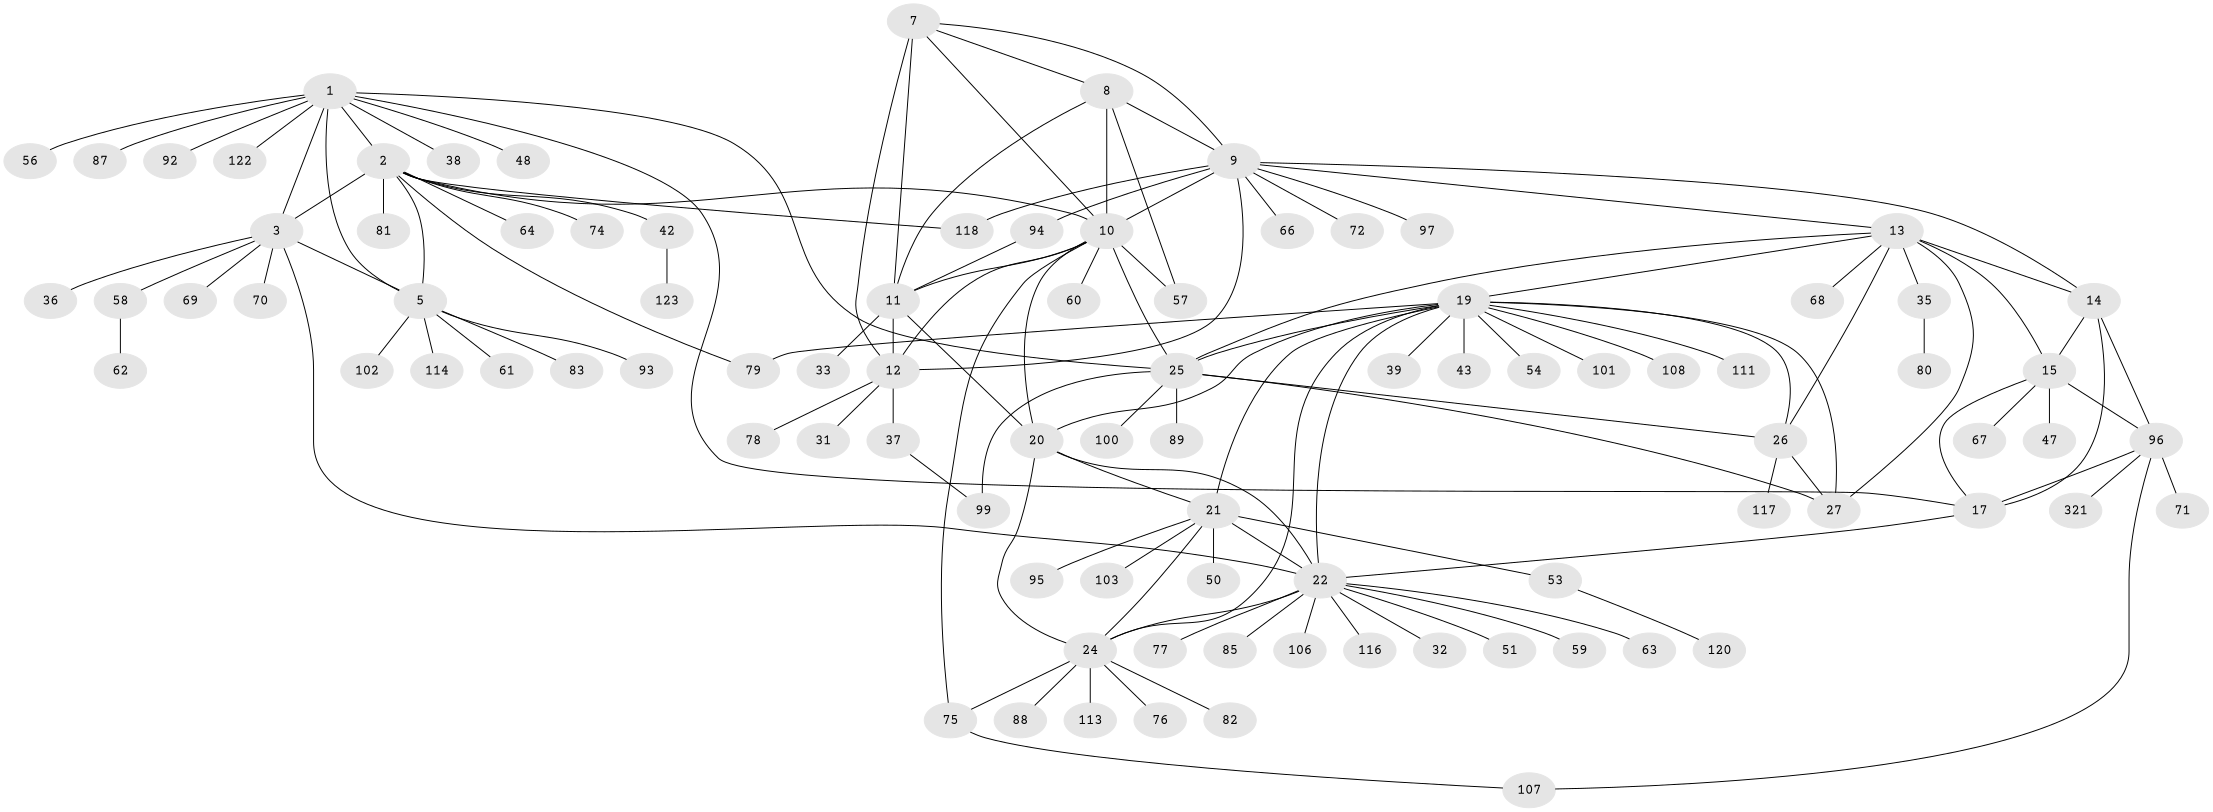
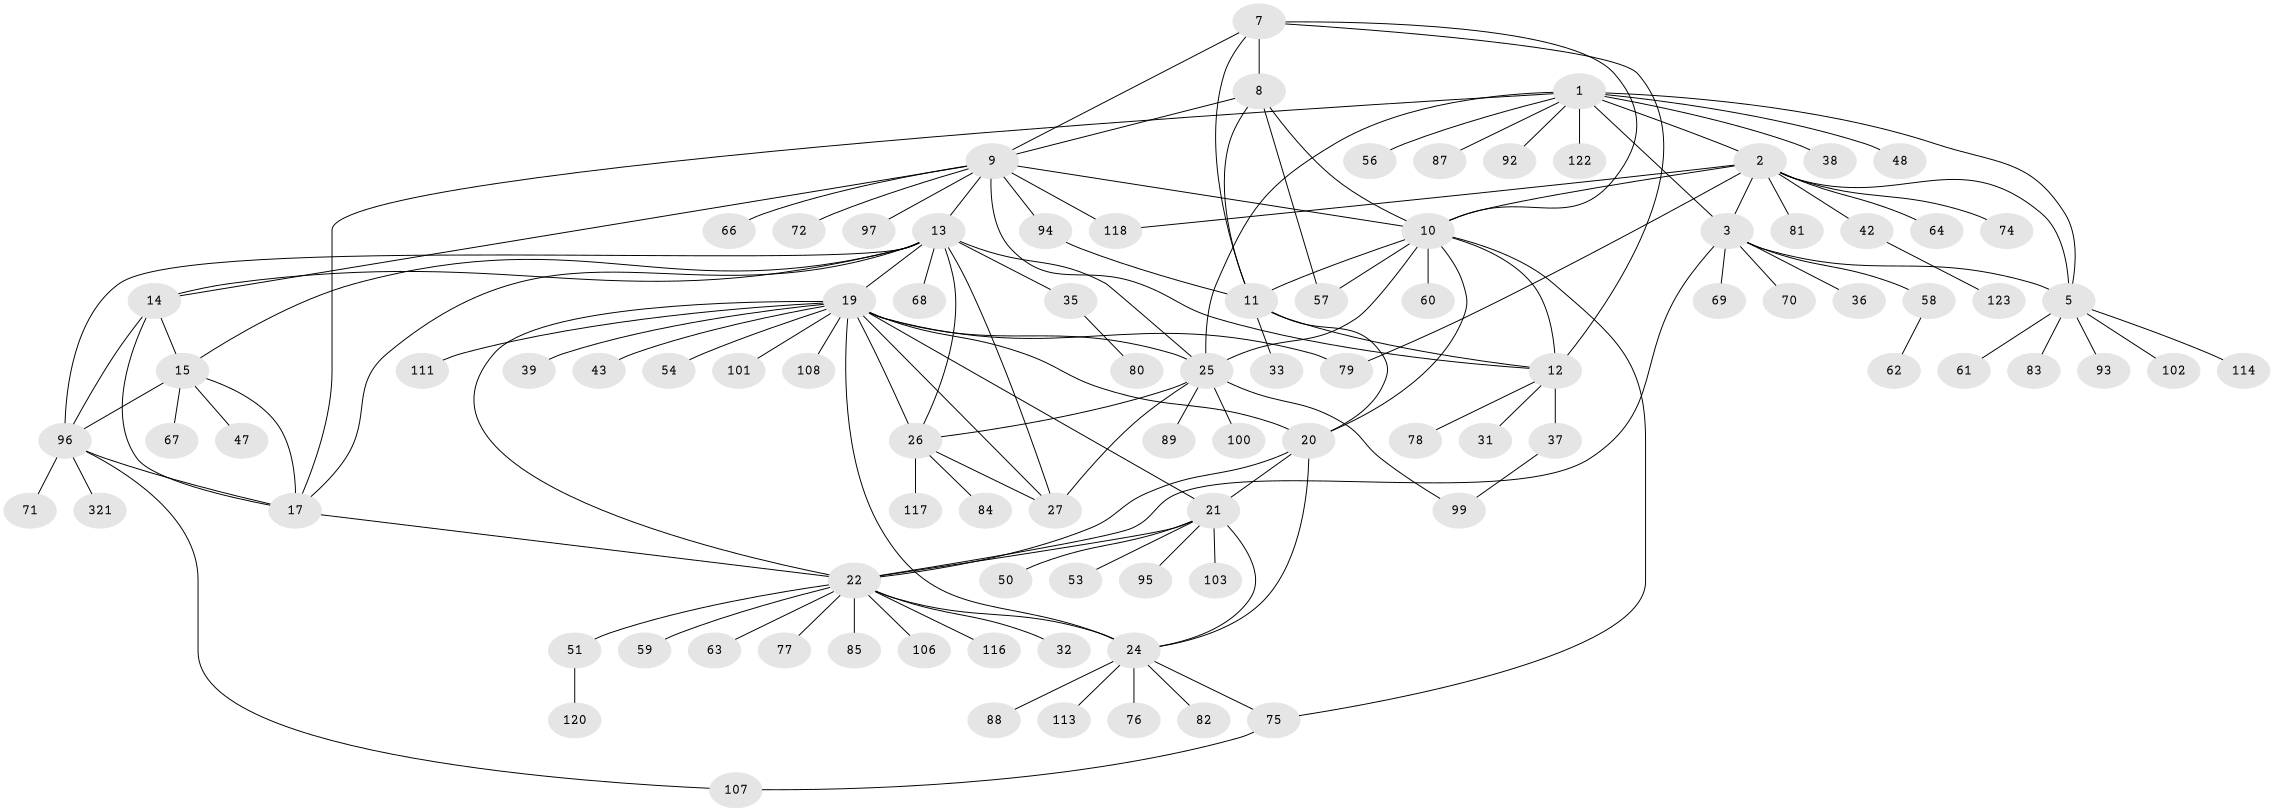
edge "13" -- "96": added
edge "13" -- "17": added
node "84": added
edge "53" -- "120": now "51" -- "120"
